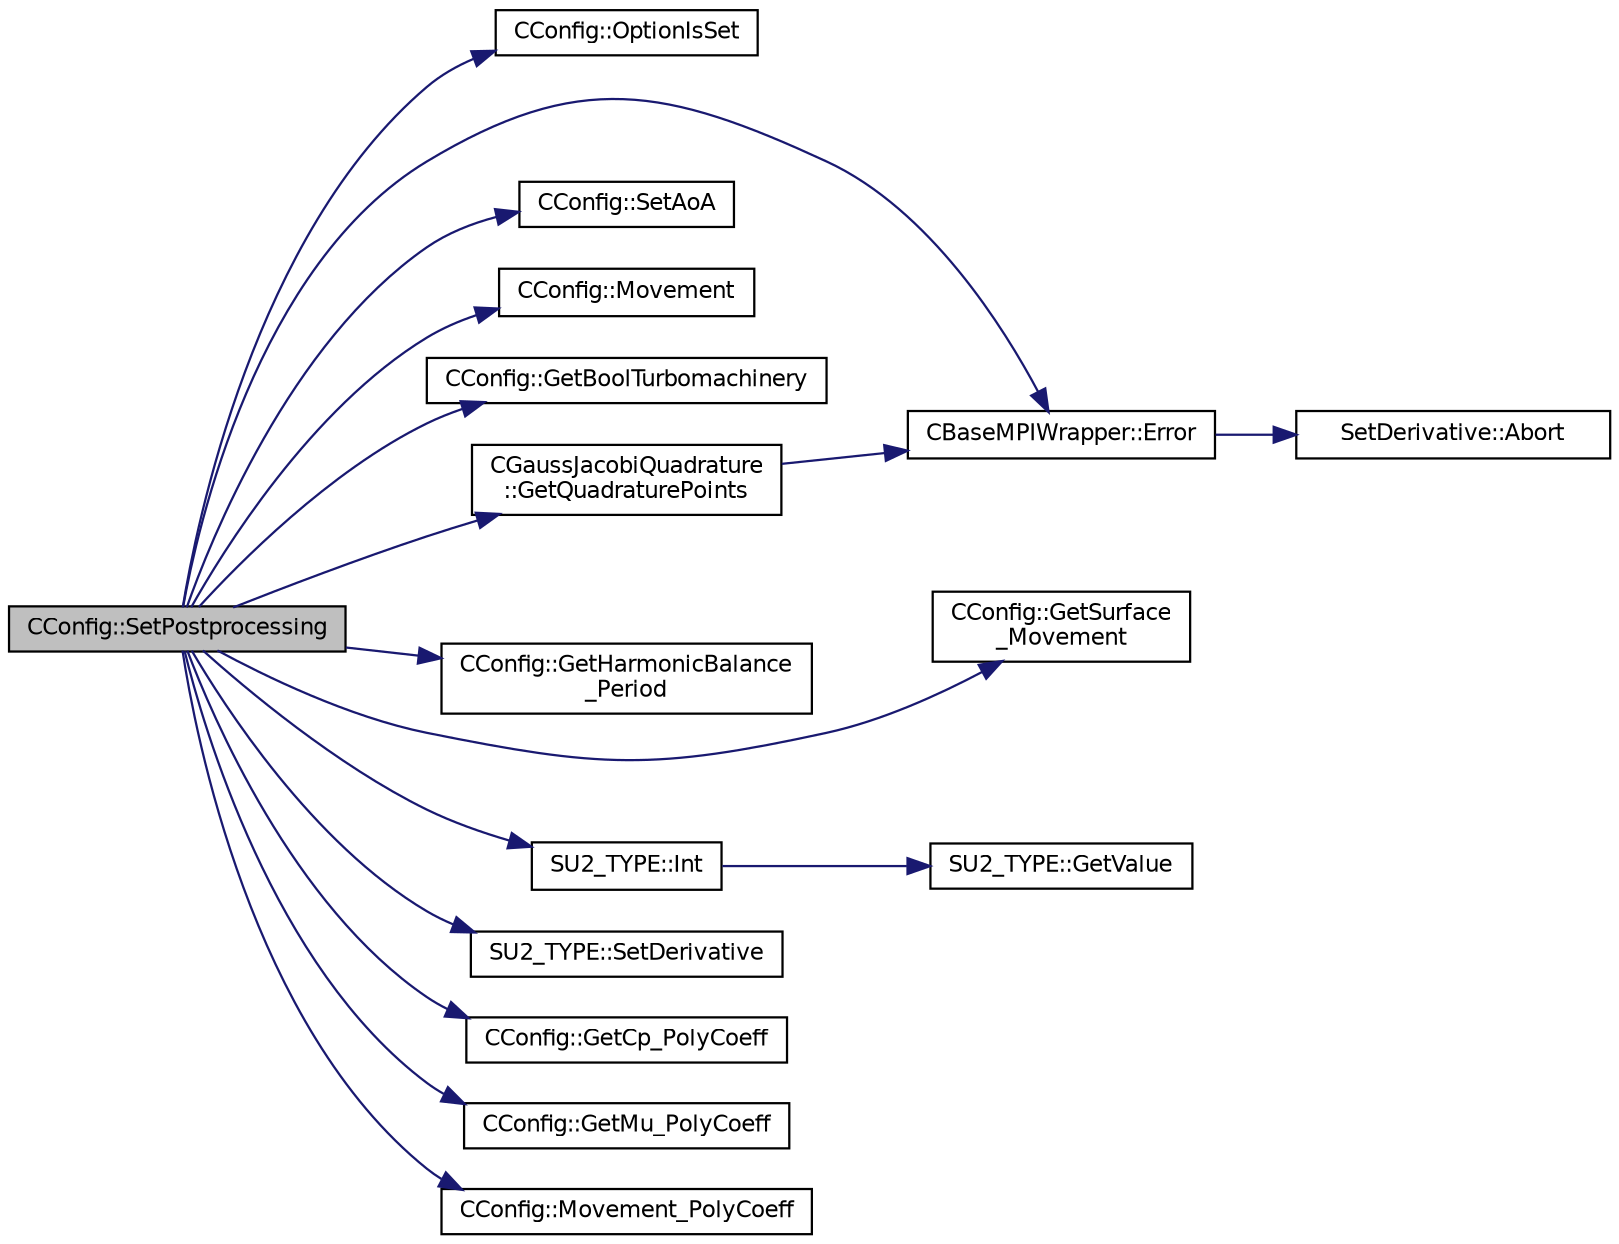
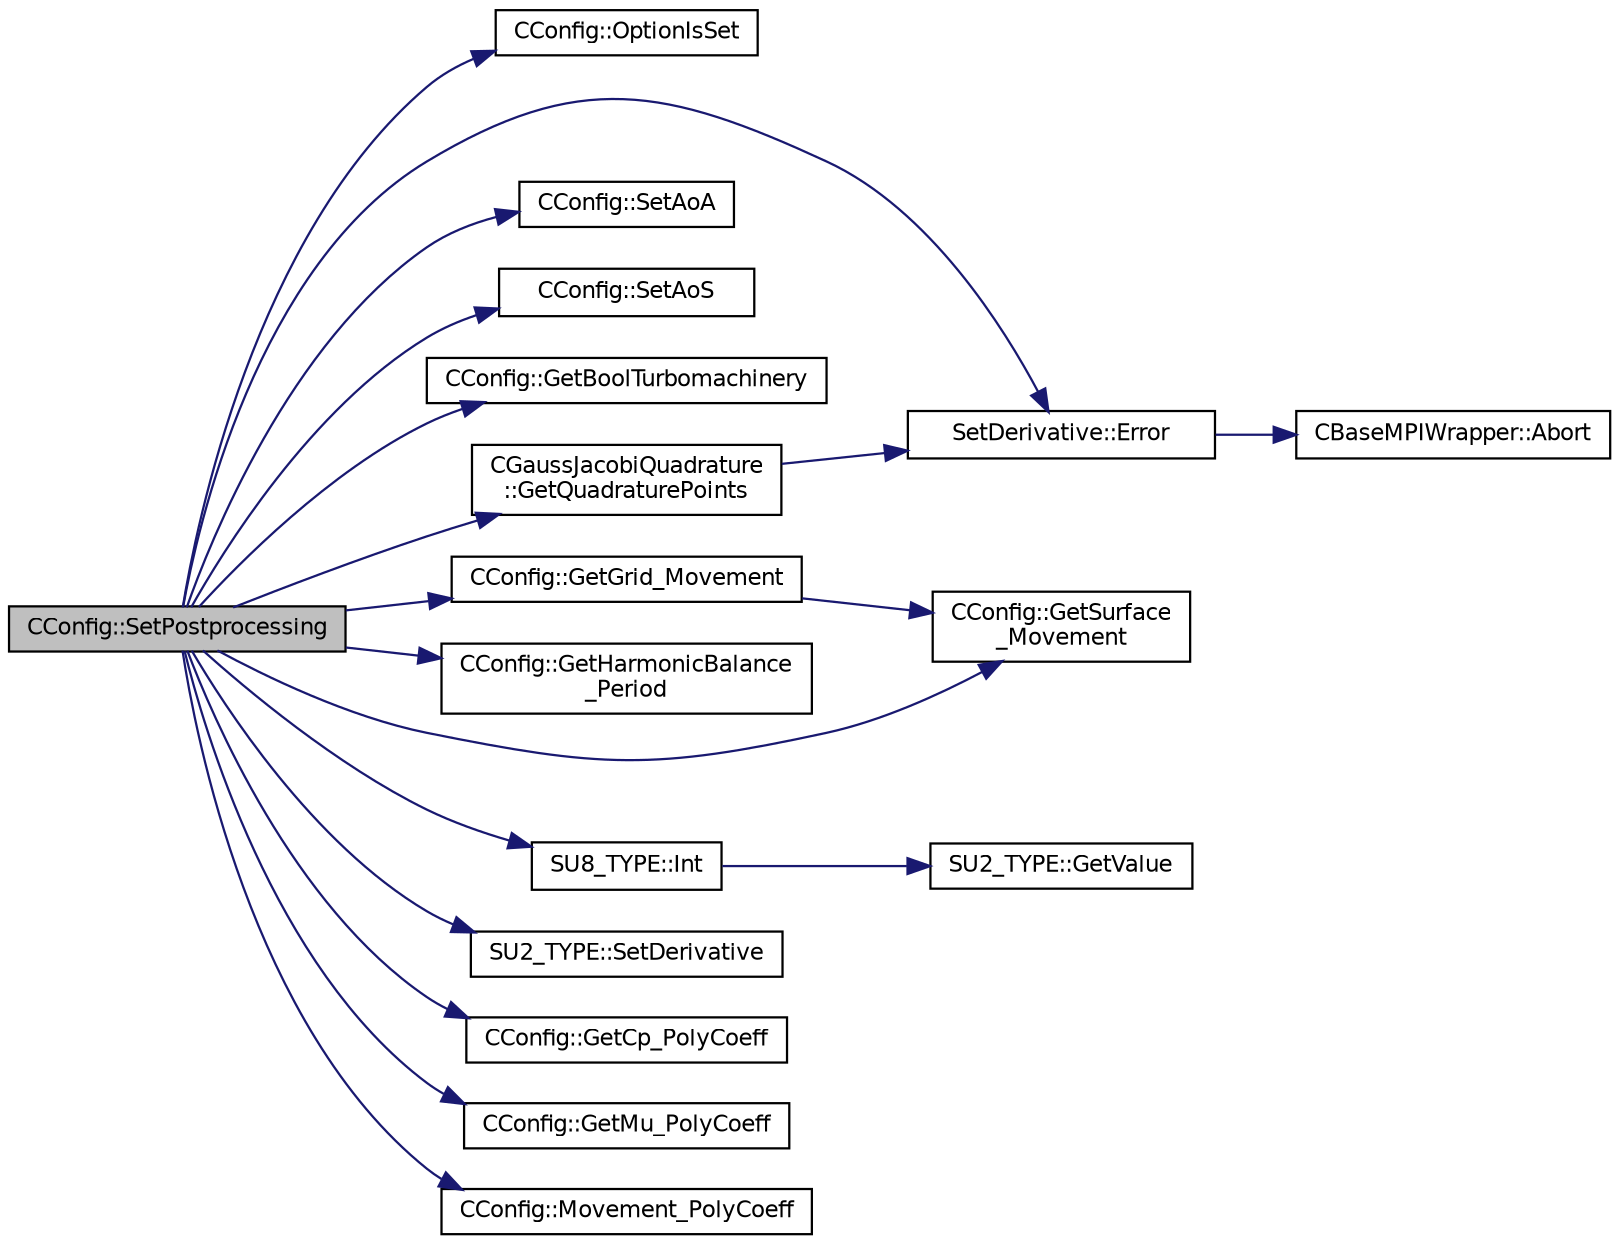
node "CConfig::Movement": label "CConfig::Movement" -> "CConfig::SetAoS"
node "CBaseMPIWrapper::Error": label "CBaseMPIWrapper::Error" -> "SetDerivative::Error"
node "SetDerivative::Abort": label "SetDerivative::Abort" -> "CBaseMPIWrapper::Abort"
node "CConfig::GetGrid_Movement": added
node "SU2_TYPE::Int": label "SU2_TYPE::Int" -> "SU8_TYPE::Int"
